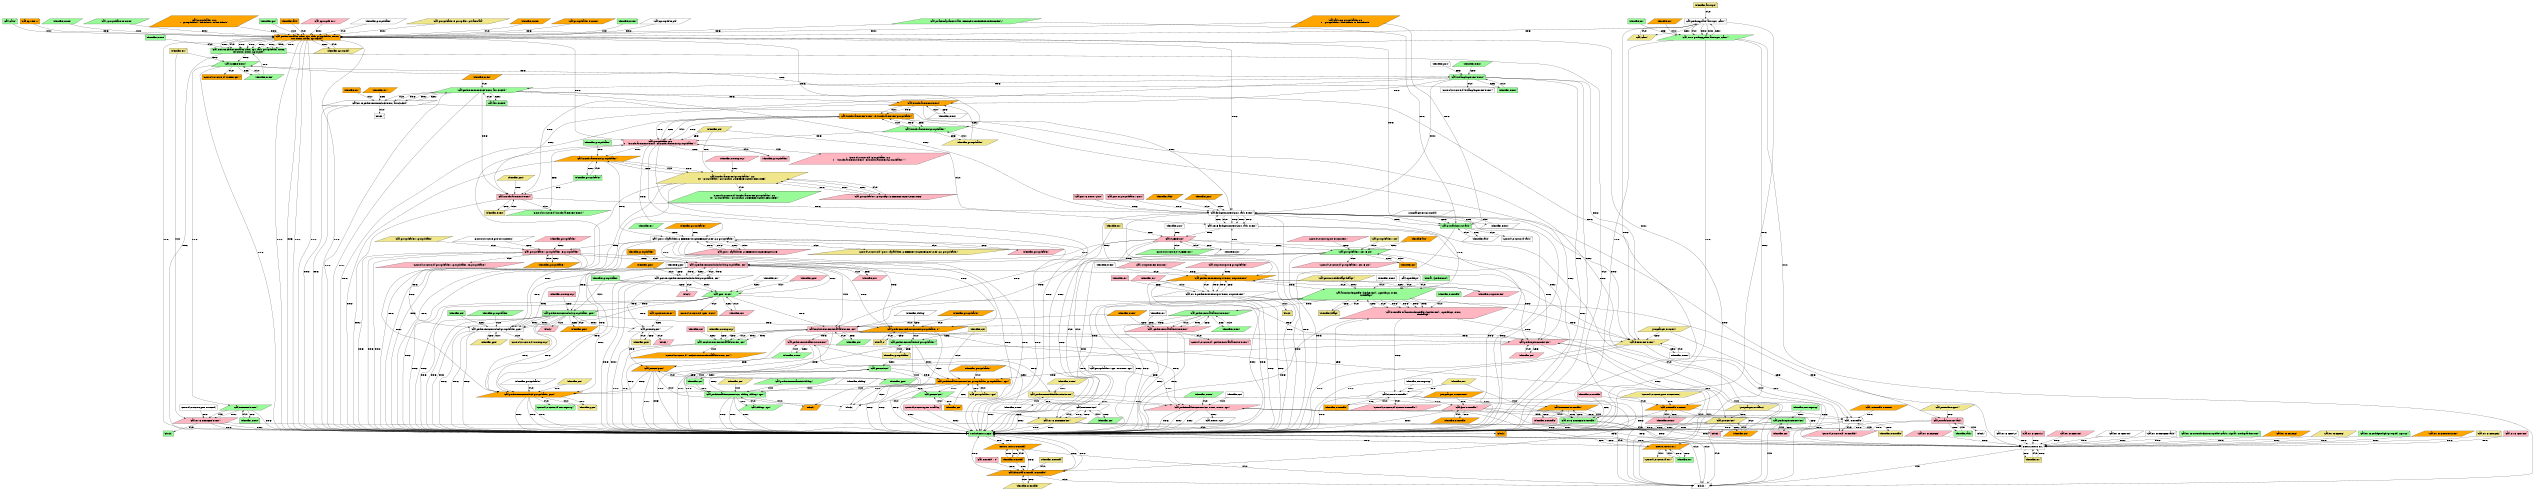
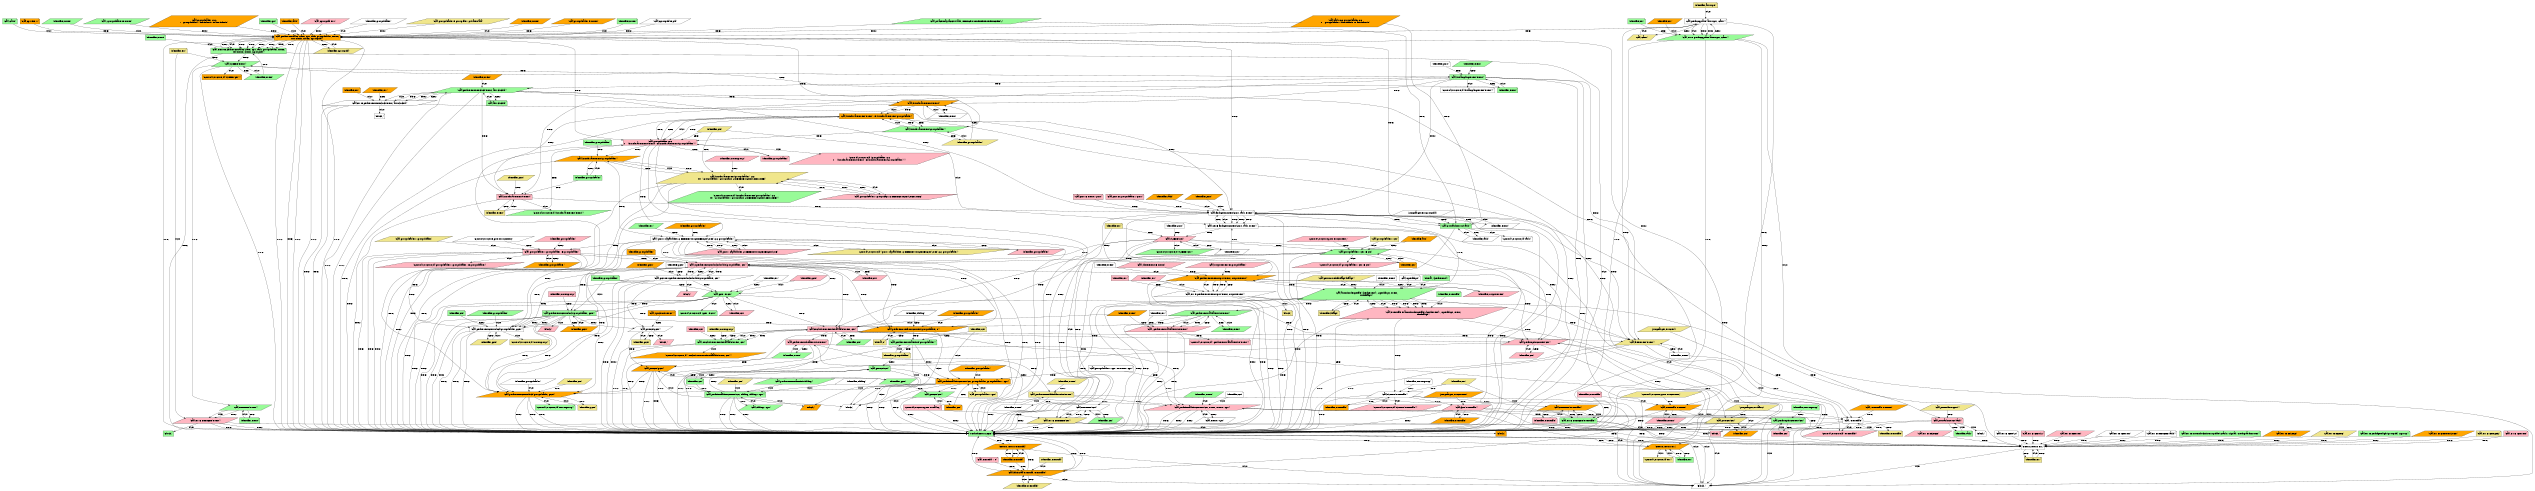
node "(Call,*output_event = NULL)": label "(Call,*output_event = NULL)" -> "(Call,*free_event = NULL)"
node "(Call,output_output = group_leader)": label "(Call,output_output = group_leader)" -> "(Call,output_event = group_leader)"
edge "(Call,__perf_event_ctx_lock_double(group_leader, ctx))" -> "(Call,exclusive_event_installable(event, ctx))": label "AST: " -> "DDG: "
node "(ControlStructure,if (gctx != ctx))": fillcolor orange -> palegreen
edge "(Call,IS_ERR(ctx))" -> "(Call,PTR_ERR(ctx))": label "AST: " -> "DDG: "
edge "(JumpTarget,err_cred:)" -> "(Call,free_event(event))": removed, label "CFG:"
edge "(Call,perf_remove_from_context(group_leader, 0))" -> "(Call,perf_event__state_init(group_leader))": label "AST: " -> "DDG: "
edge "(Call,!perf_event_validate_size(event))" -> "(ControlStructure,if (!perf_event_validate_size(event)))": label "AST: " -> "DDG: "
node "(ControlStructure,goto err_cred;)": removed
edge "(Call,event->cpu)" -> "(Call,perf_install_in_context(ctx, event, event->cpu))": added, label "AST:"
edge "(Call,PTR_ERR(event))" -> "(MethodReturn,RET)": removed, label "DDG:"
